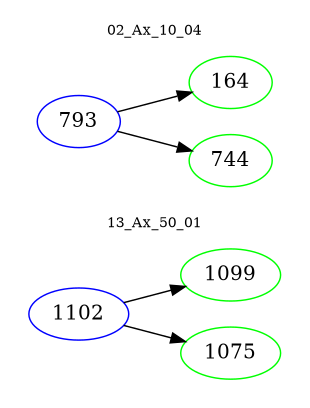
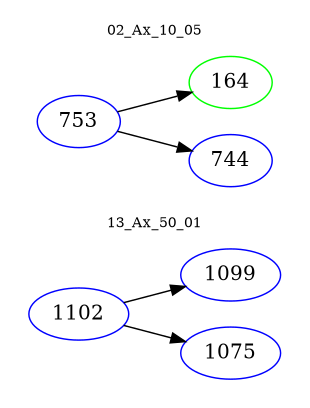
cluster "02_Ax_10_04": label "02_Ax_10_04" -> "02_Ax_10_05"
node "793": label "793" -> "753"
node "744": color green -> blue
node "1099": color green -> blue
node "1075": color green -> blue
